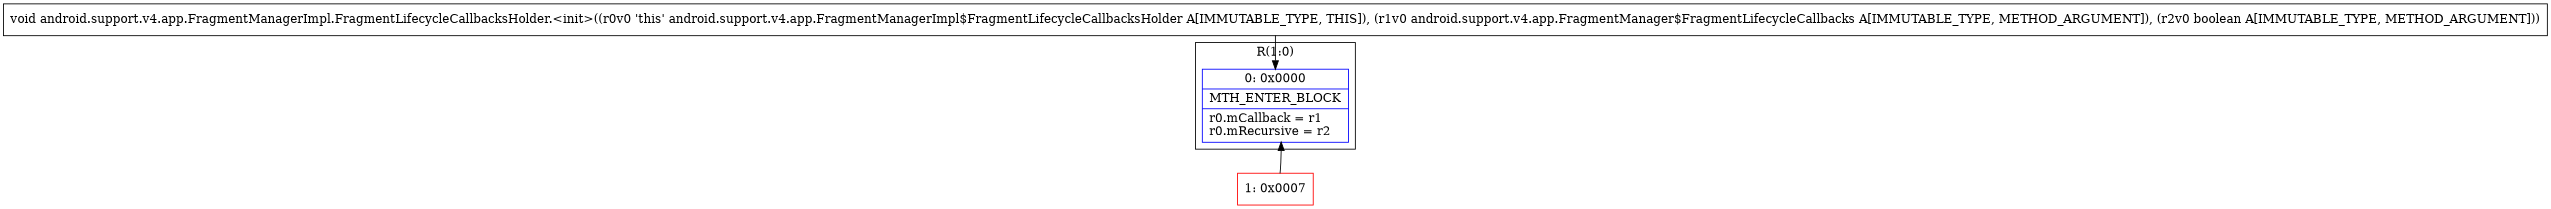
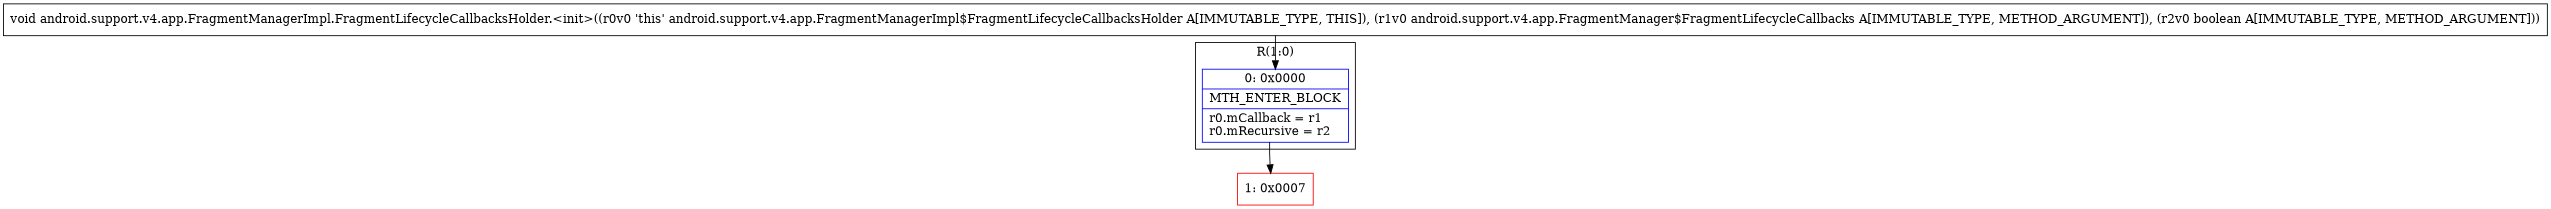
edge "1: 0x0007" -> "0: 0x0000": reversed
